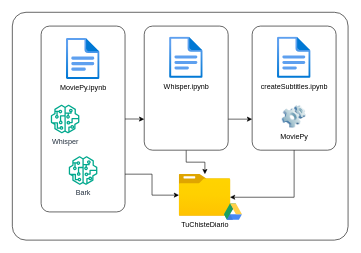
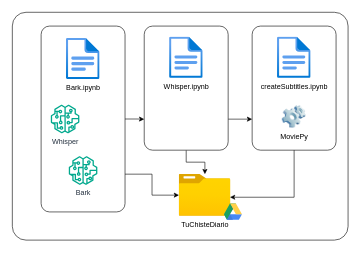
node "MoviePy.ipynb": label "MoviePy.ipynb" -> "Bark.ipynb"
